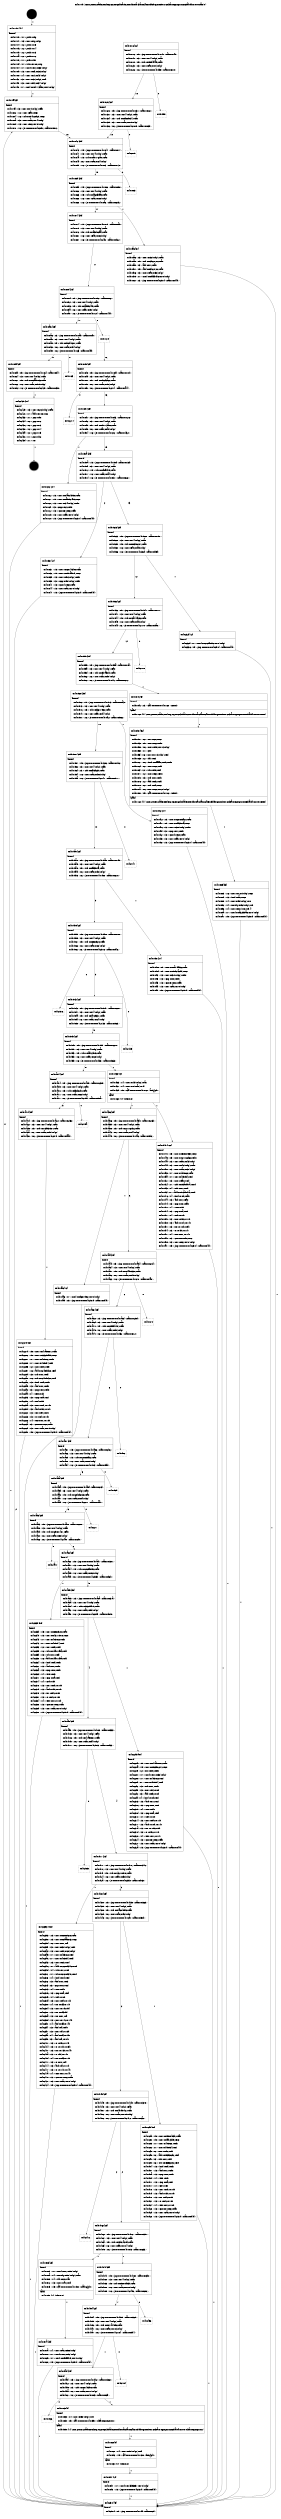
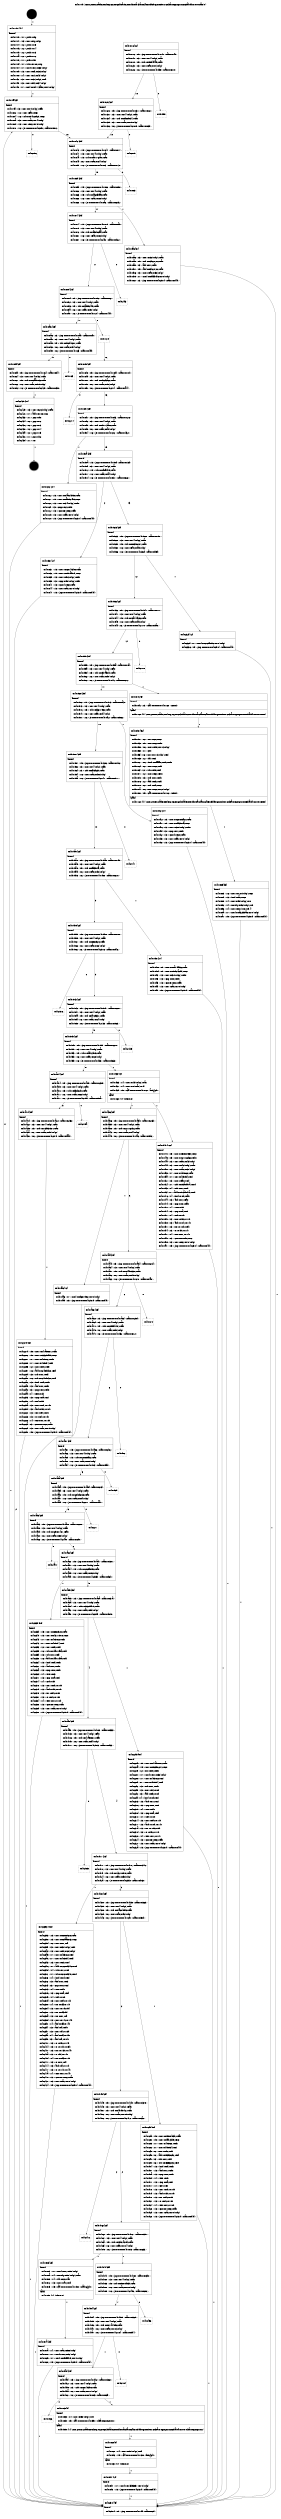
node "0x40205c": added
node "0x4024f2": added
edge "0x401955 [25]" -> "0x40196e [25]": added, label "11"
edge "0x4019b9 [25]" -> "0x402135": now "0x4019d2 [25]" -> "0x402135"
